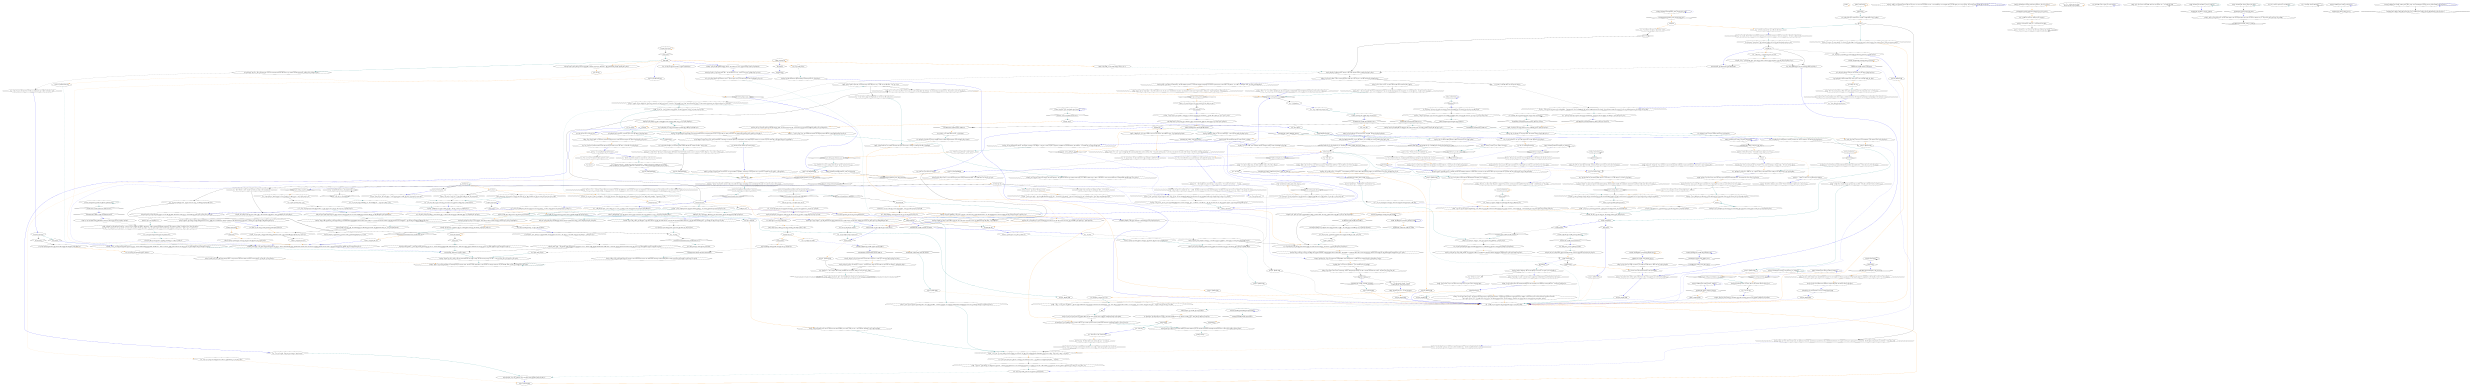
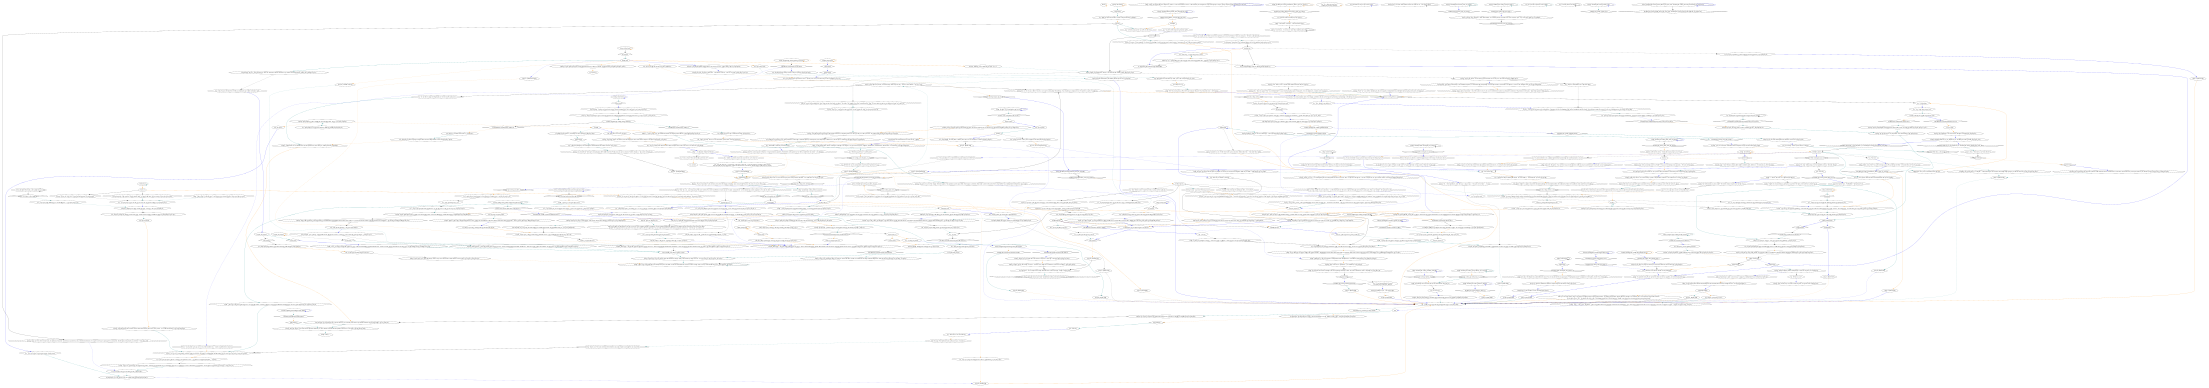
node "hubsmakingthingseasier": label "hubsmakingthingseasier" -> "breathes"
node "Suggestion: As if you've committed some faux pas.": added
node "Drama: It feels great.": removed
node "You: Don't fret. Let him answer.": added
